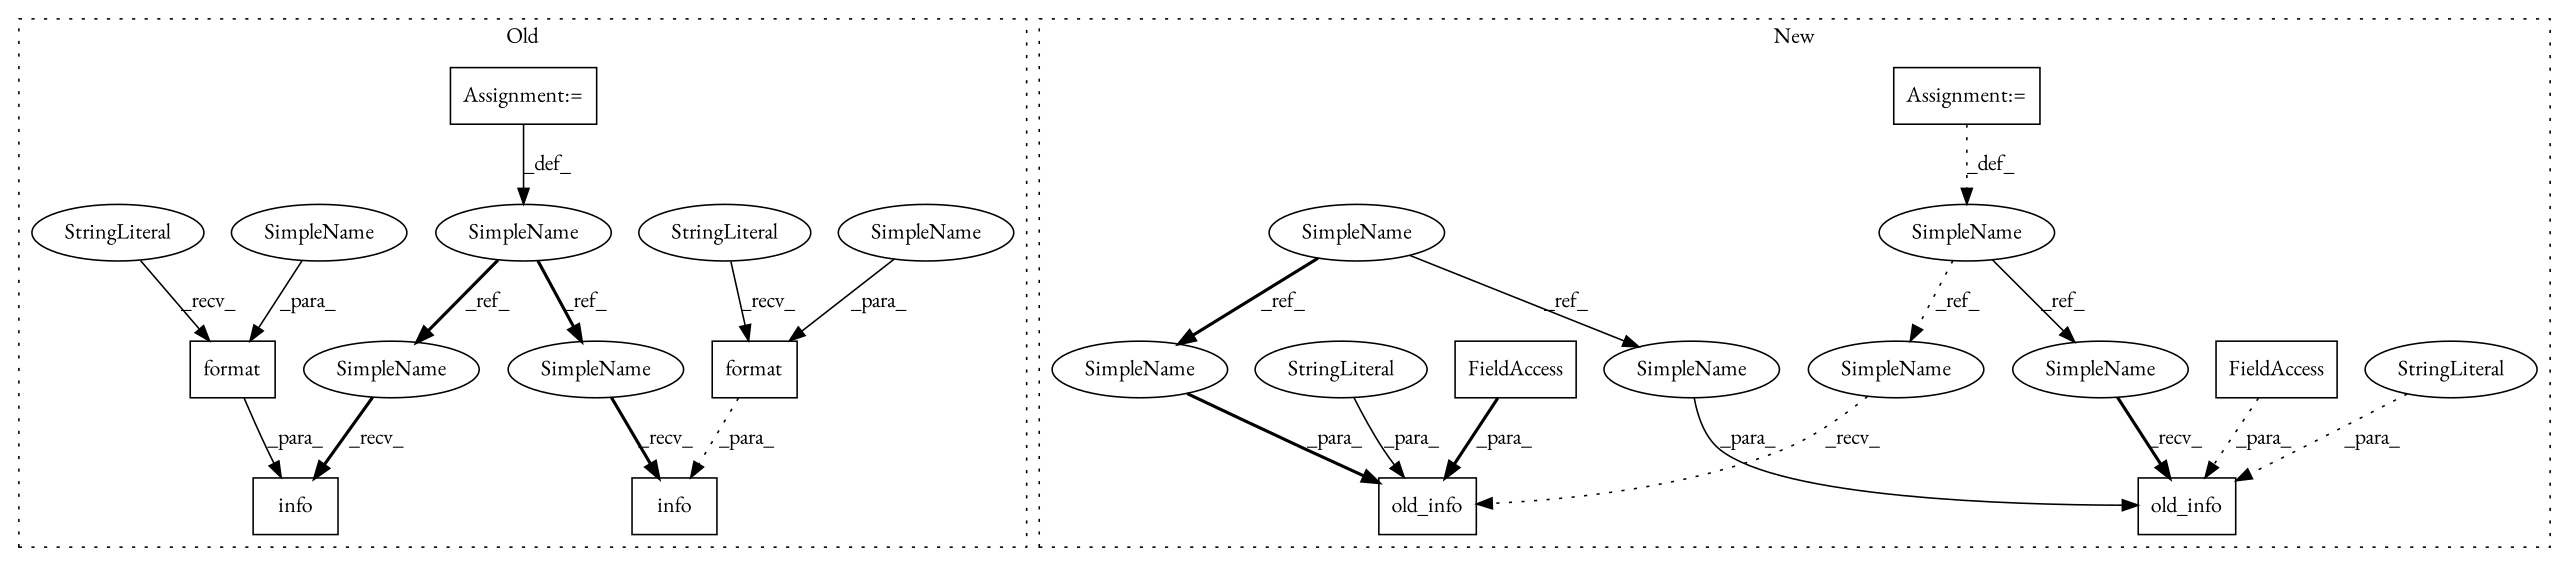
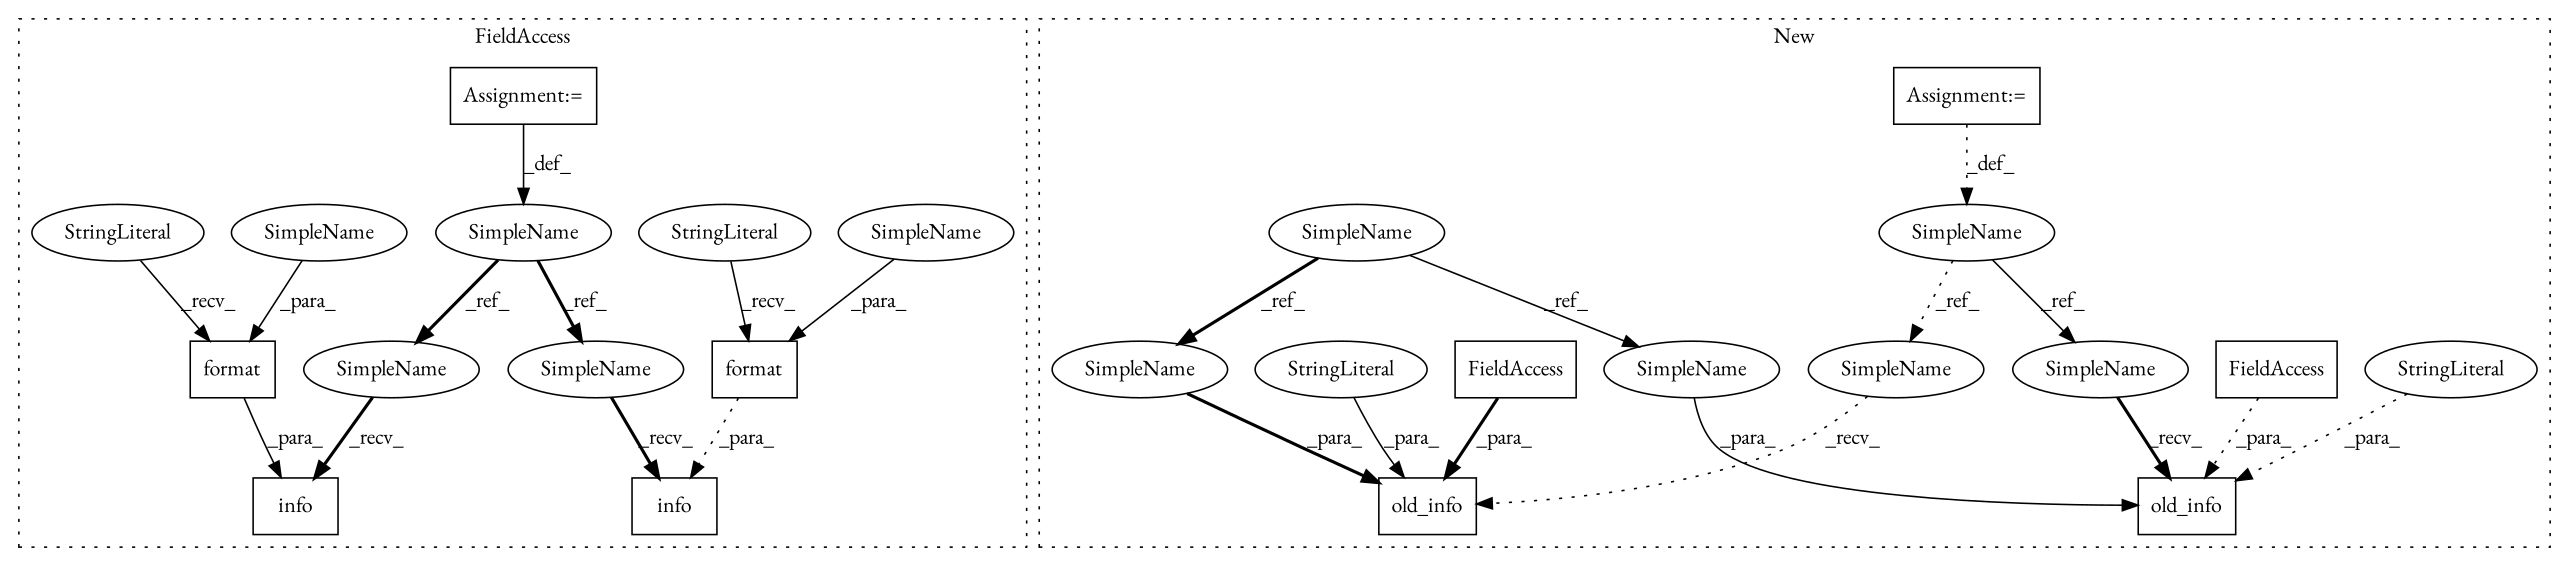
cluster "Old": label "Old" -> "FieldAccess"
